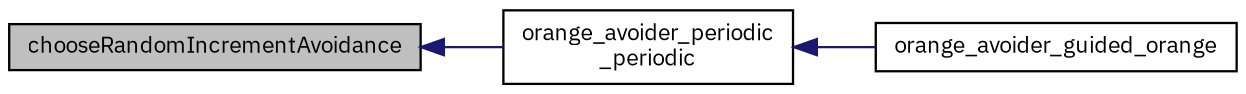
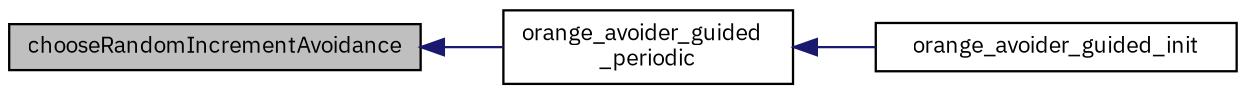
node "orange_avoider_periodic _periodic": label "orange_avoider_periodic _periodic" -> "orange_avoider_guided _periodic"
node "orange_avoider_guided_orange": label "orange_avoider_guided_orange" -> "orange_avoider_guided_init"
